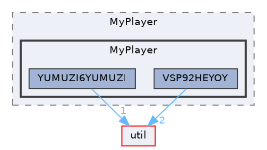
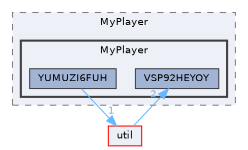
node "YUMUZI6YUMUZI": label "YUMUZI6YUMUZI" -> "YUMUZI6FUH"
edge "VSP92HEYOY" -> "util": reversed
